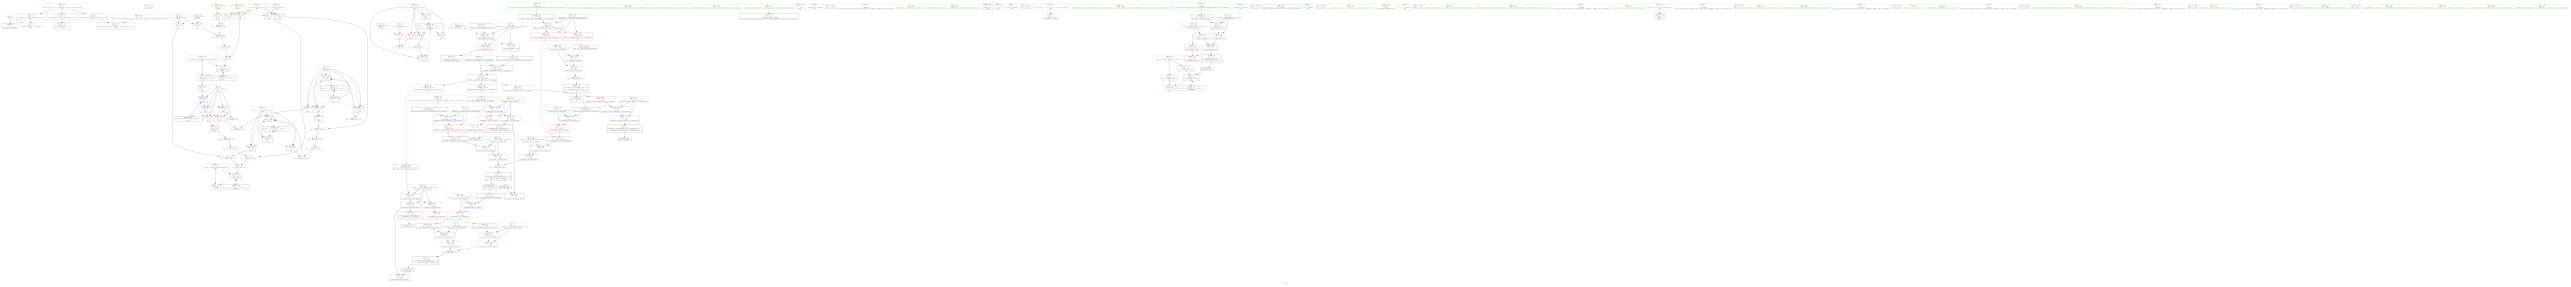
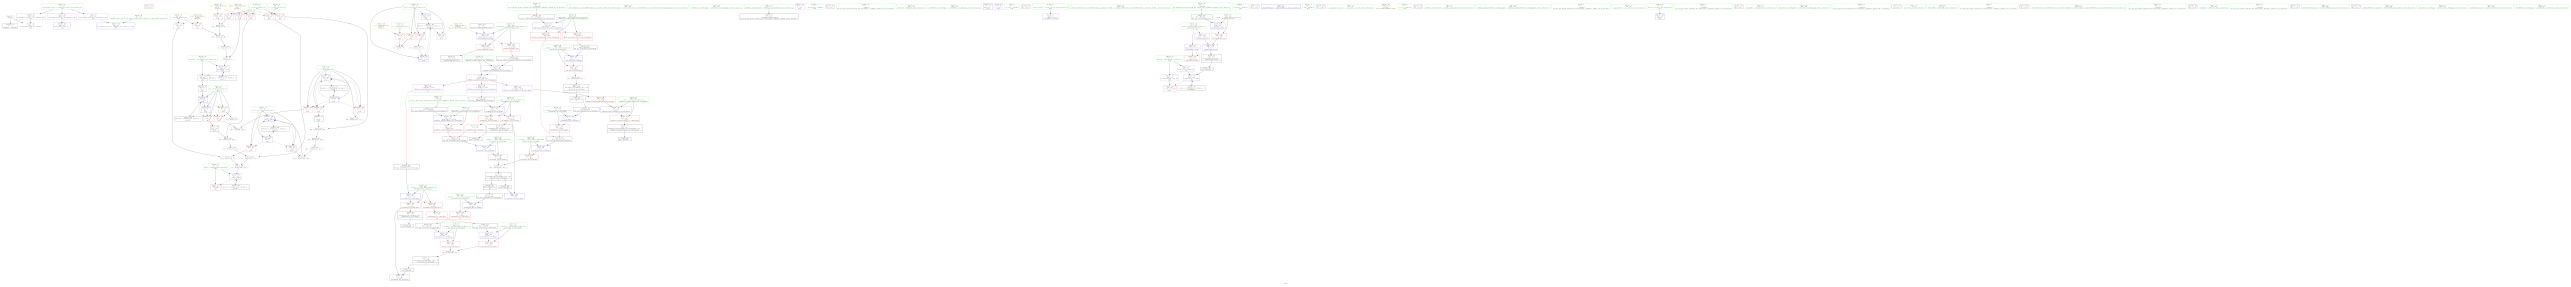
node "NodeID: 105": added
